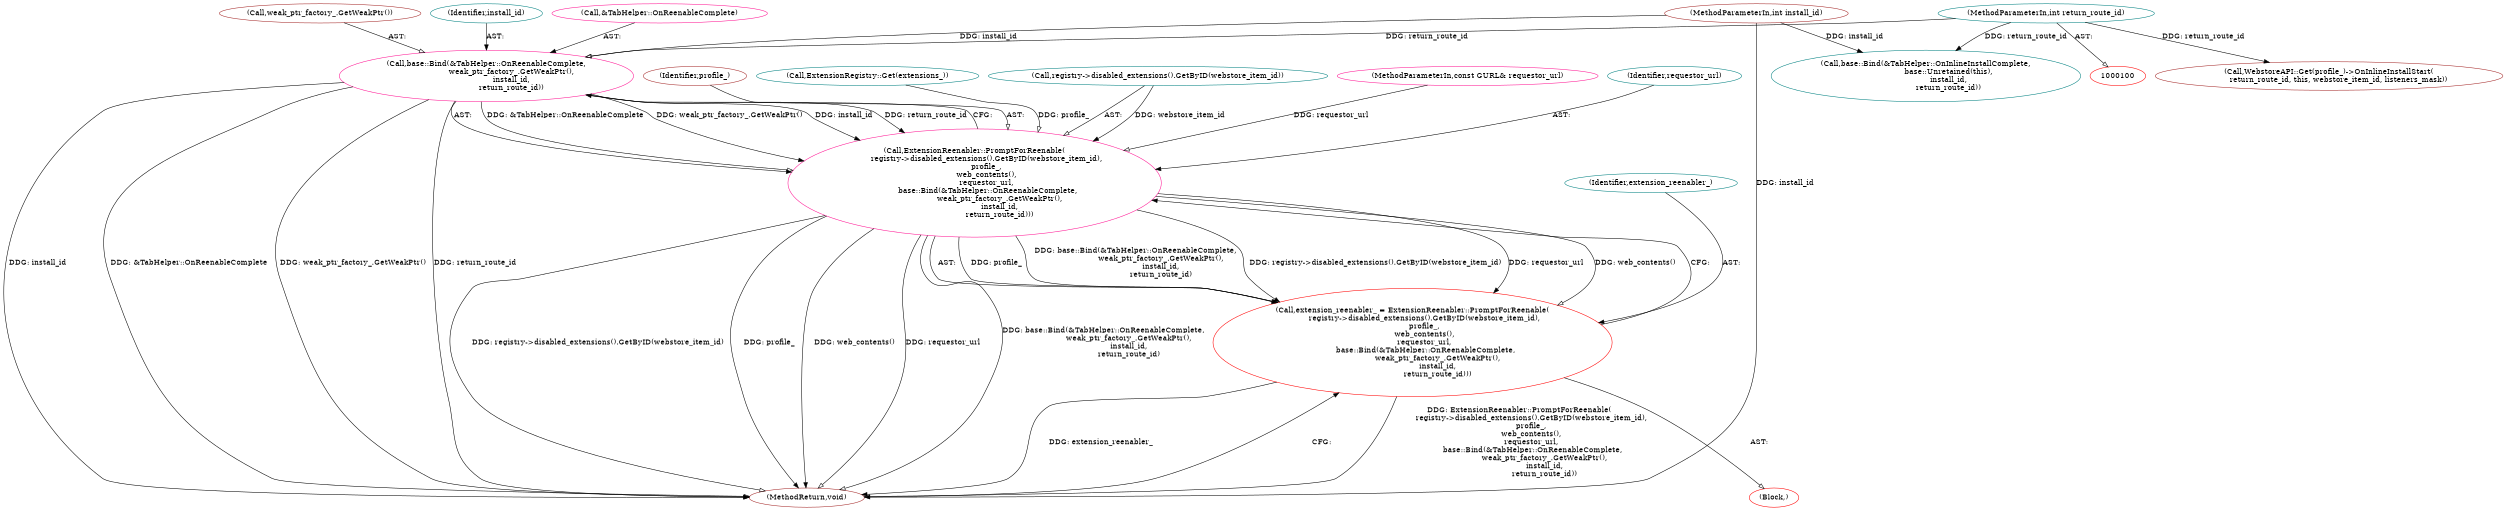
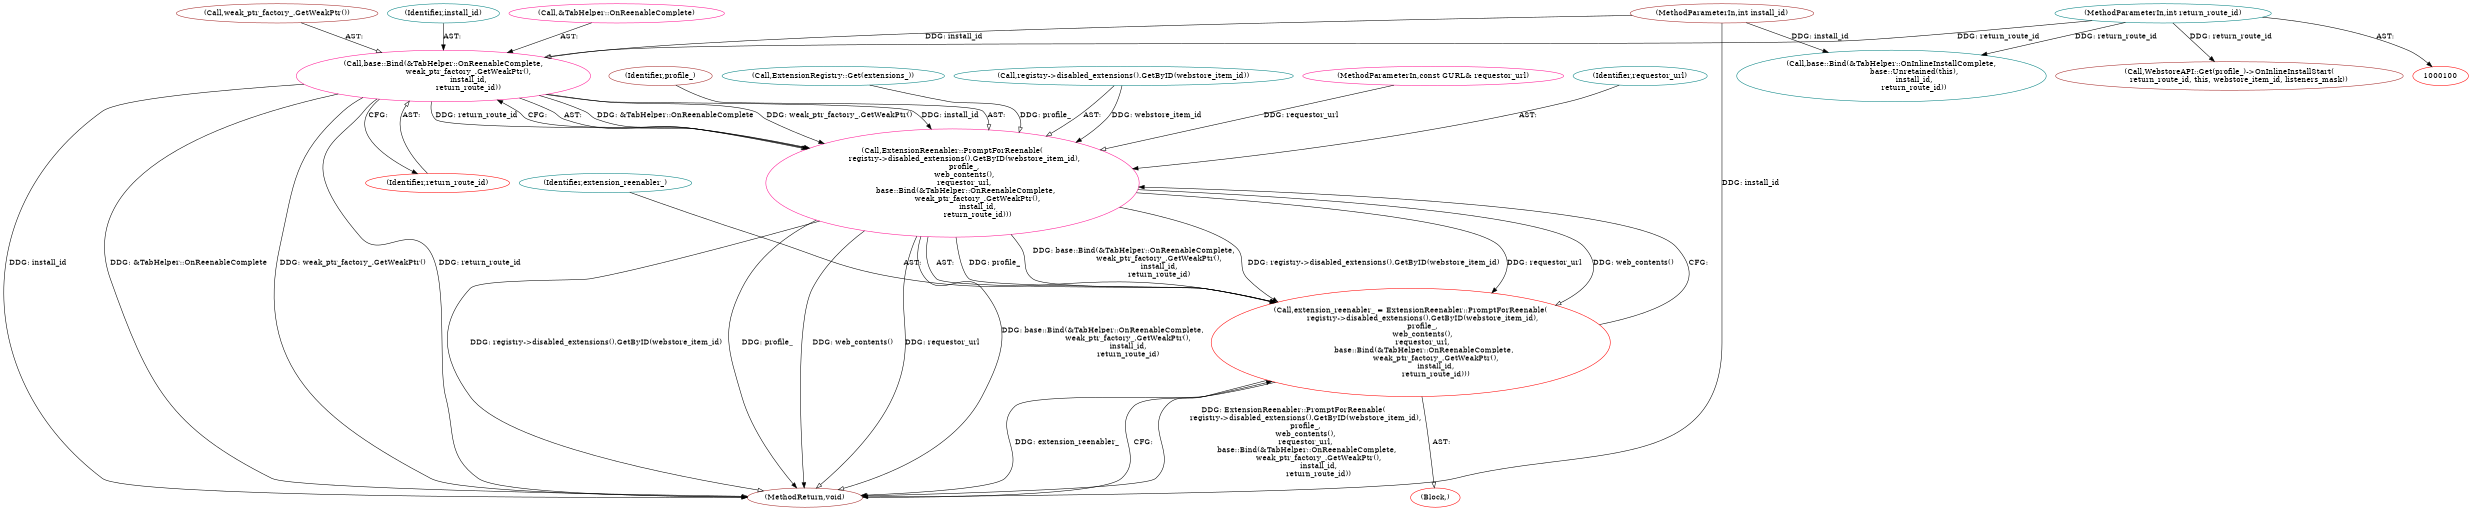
edge "(MethodParameterIn,int return_route_id)" -> "1000100": arrowhead onormal -> normal
node "(Identifier,return_route_id)": added
